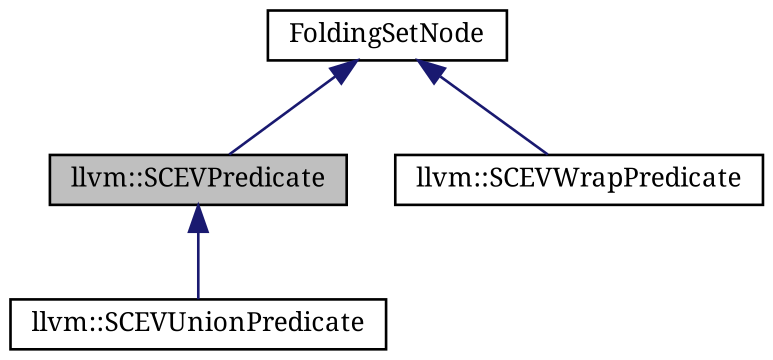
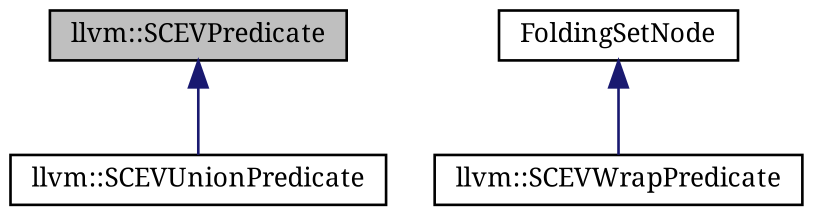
edge "llvm::SCEVPredicate" -> "FoldingSetNode": removed
